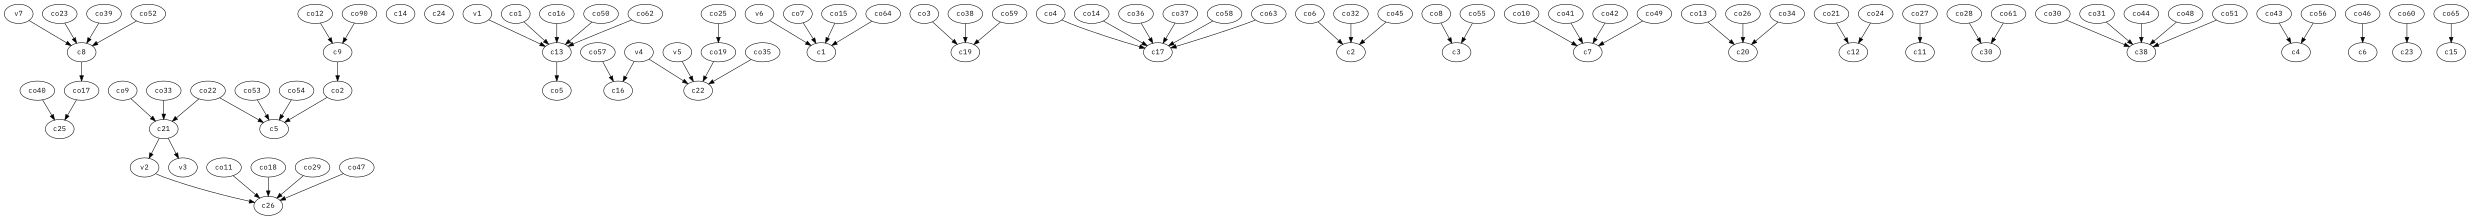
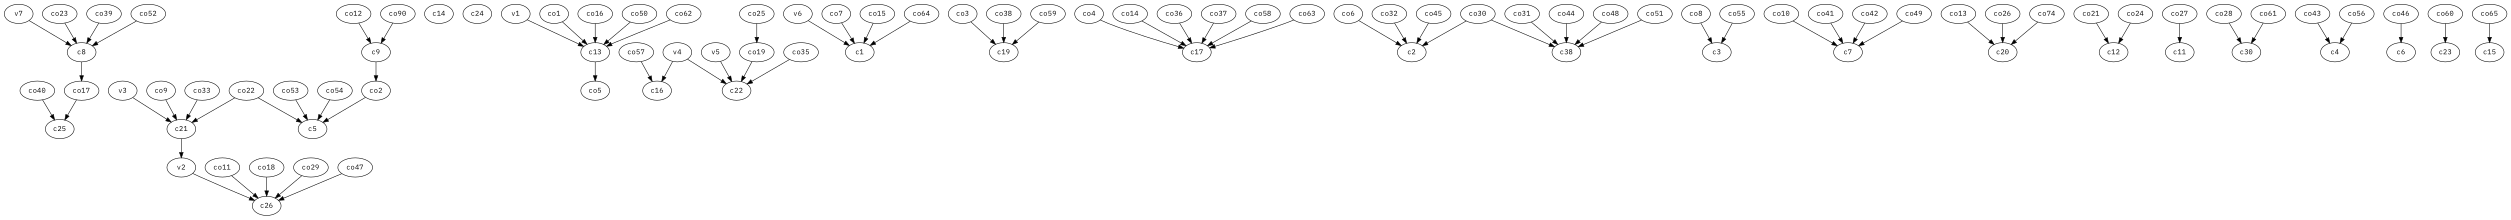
node "co34": label "co34" -> "co74"
edge "co30" -> "c2": added
edge "c21" -> "v3": reversed
